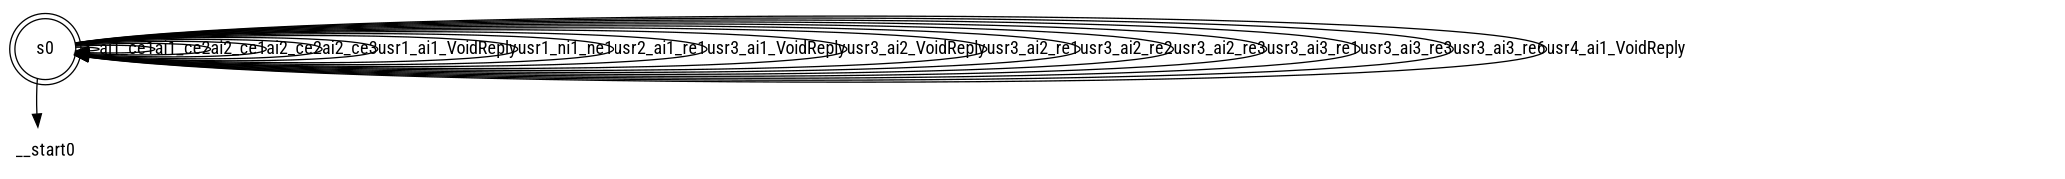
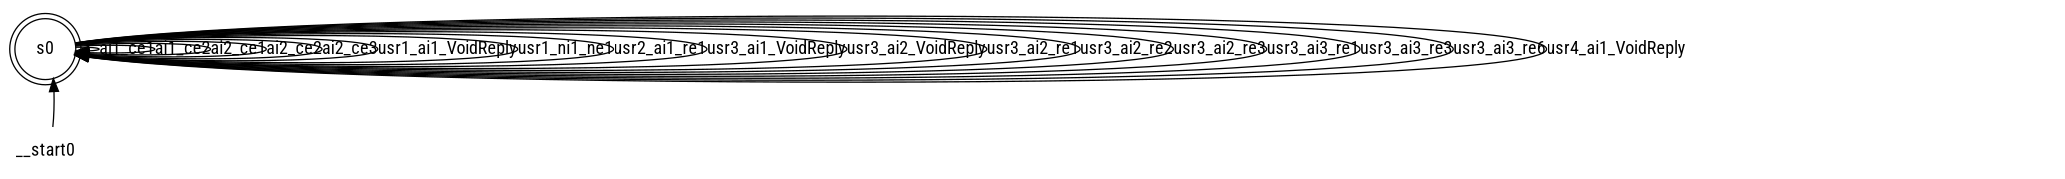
edge "s0" -> "__start0": reversed
